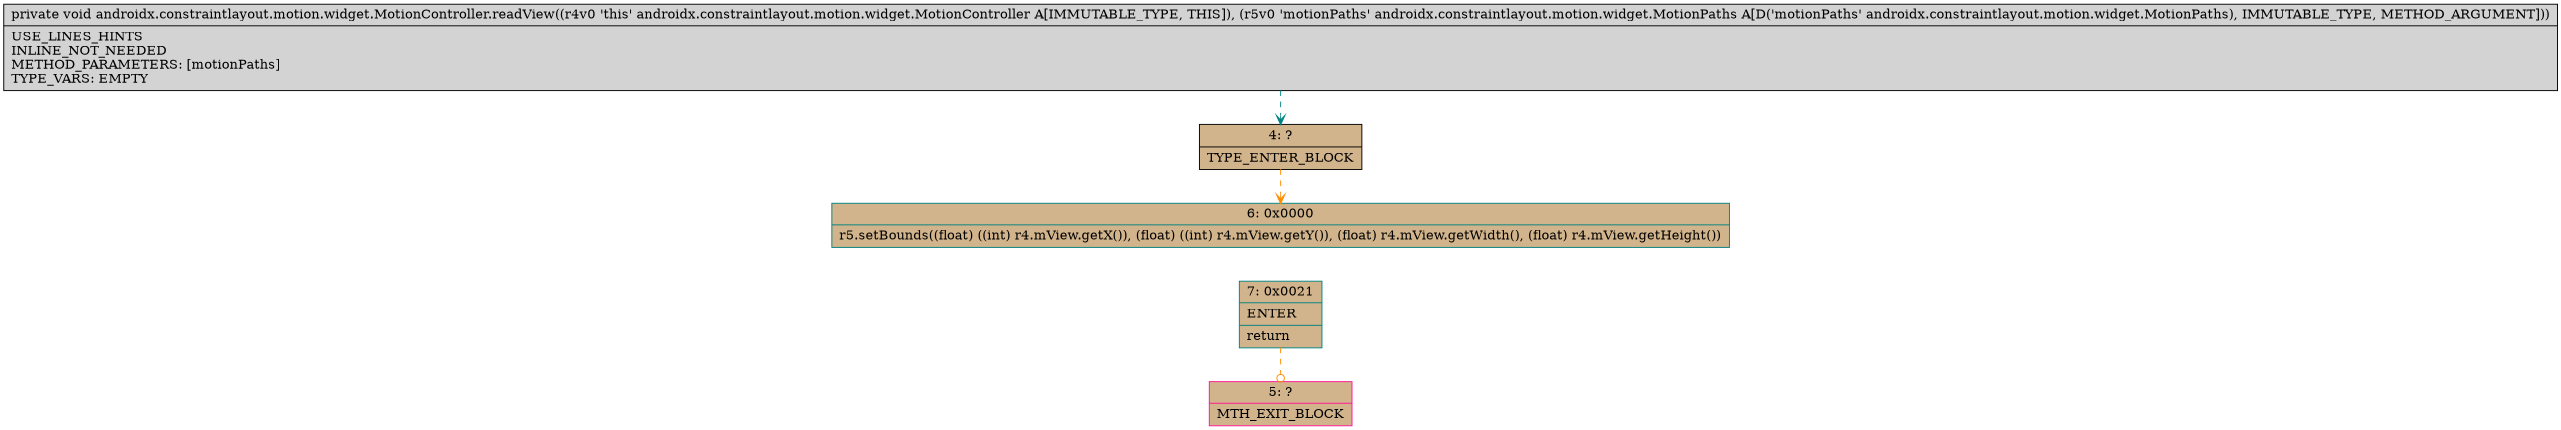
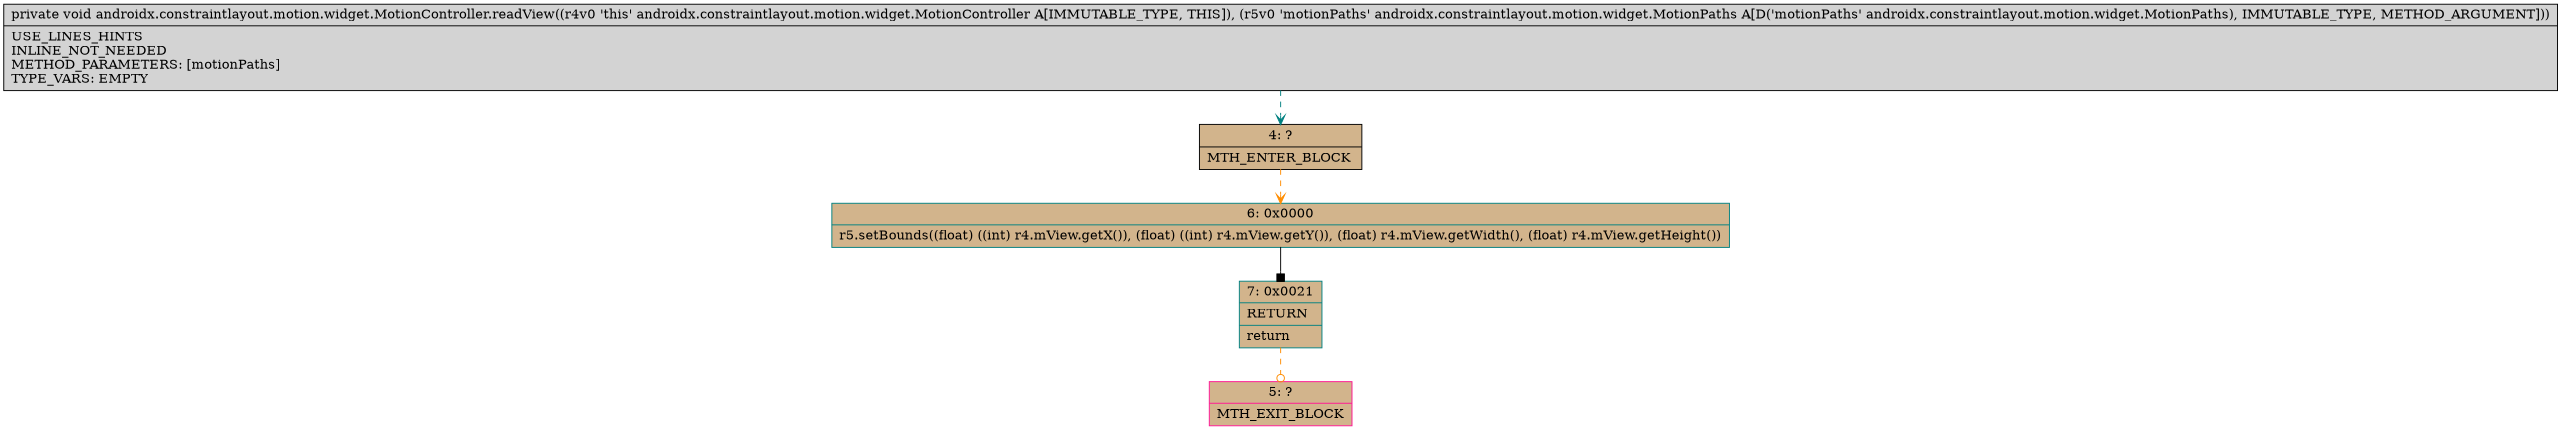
node "4: ?": text "TYPE_ENTER_BLOCK" -> "MTH_ENTER_BLOCK"
edge "6: 0x0000" -> "7: 0x0021": added
node "7: 0x0021": text "ENTER" -> "RETURN"
